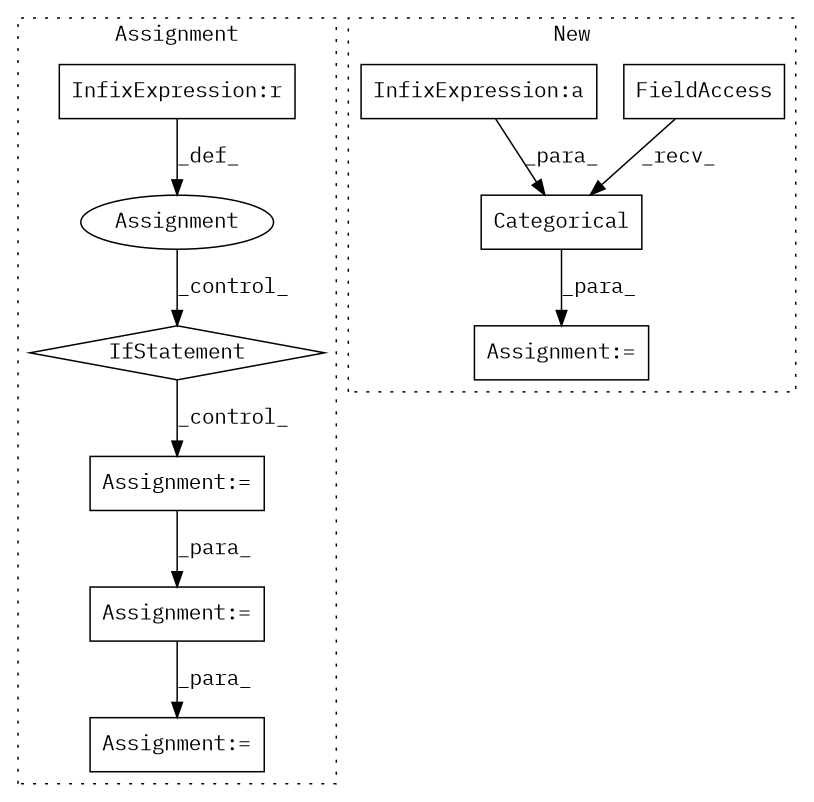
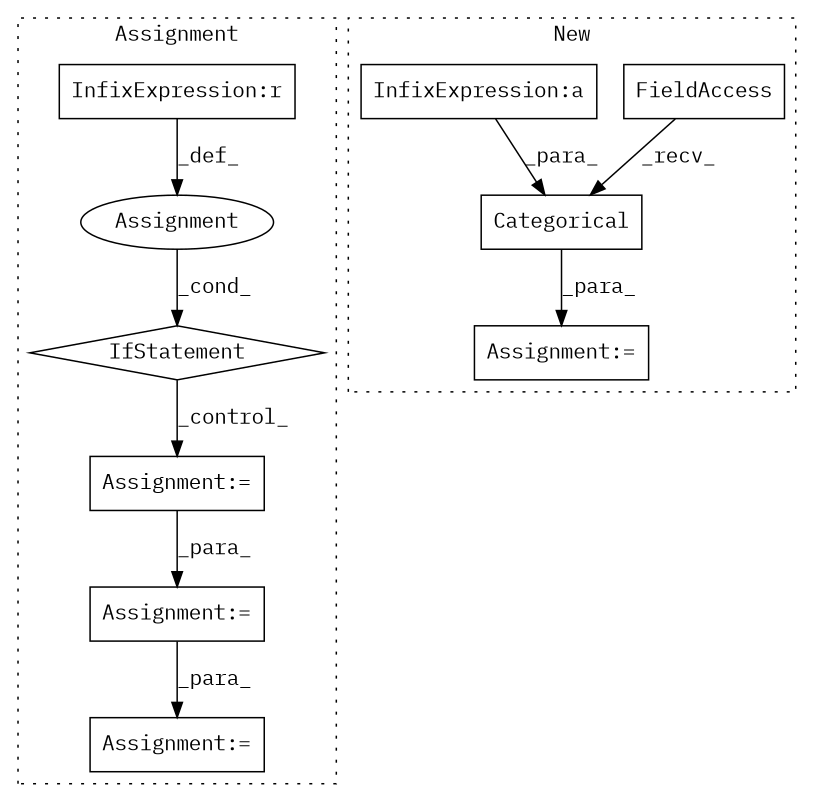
edge "Assignment" -> "IfStatement": label "_control_" -> "_cond_"
